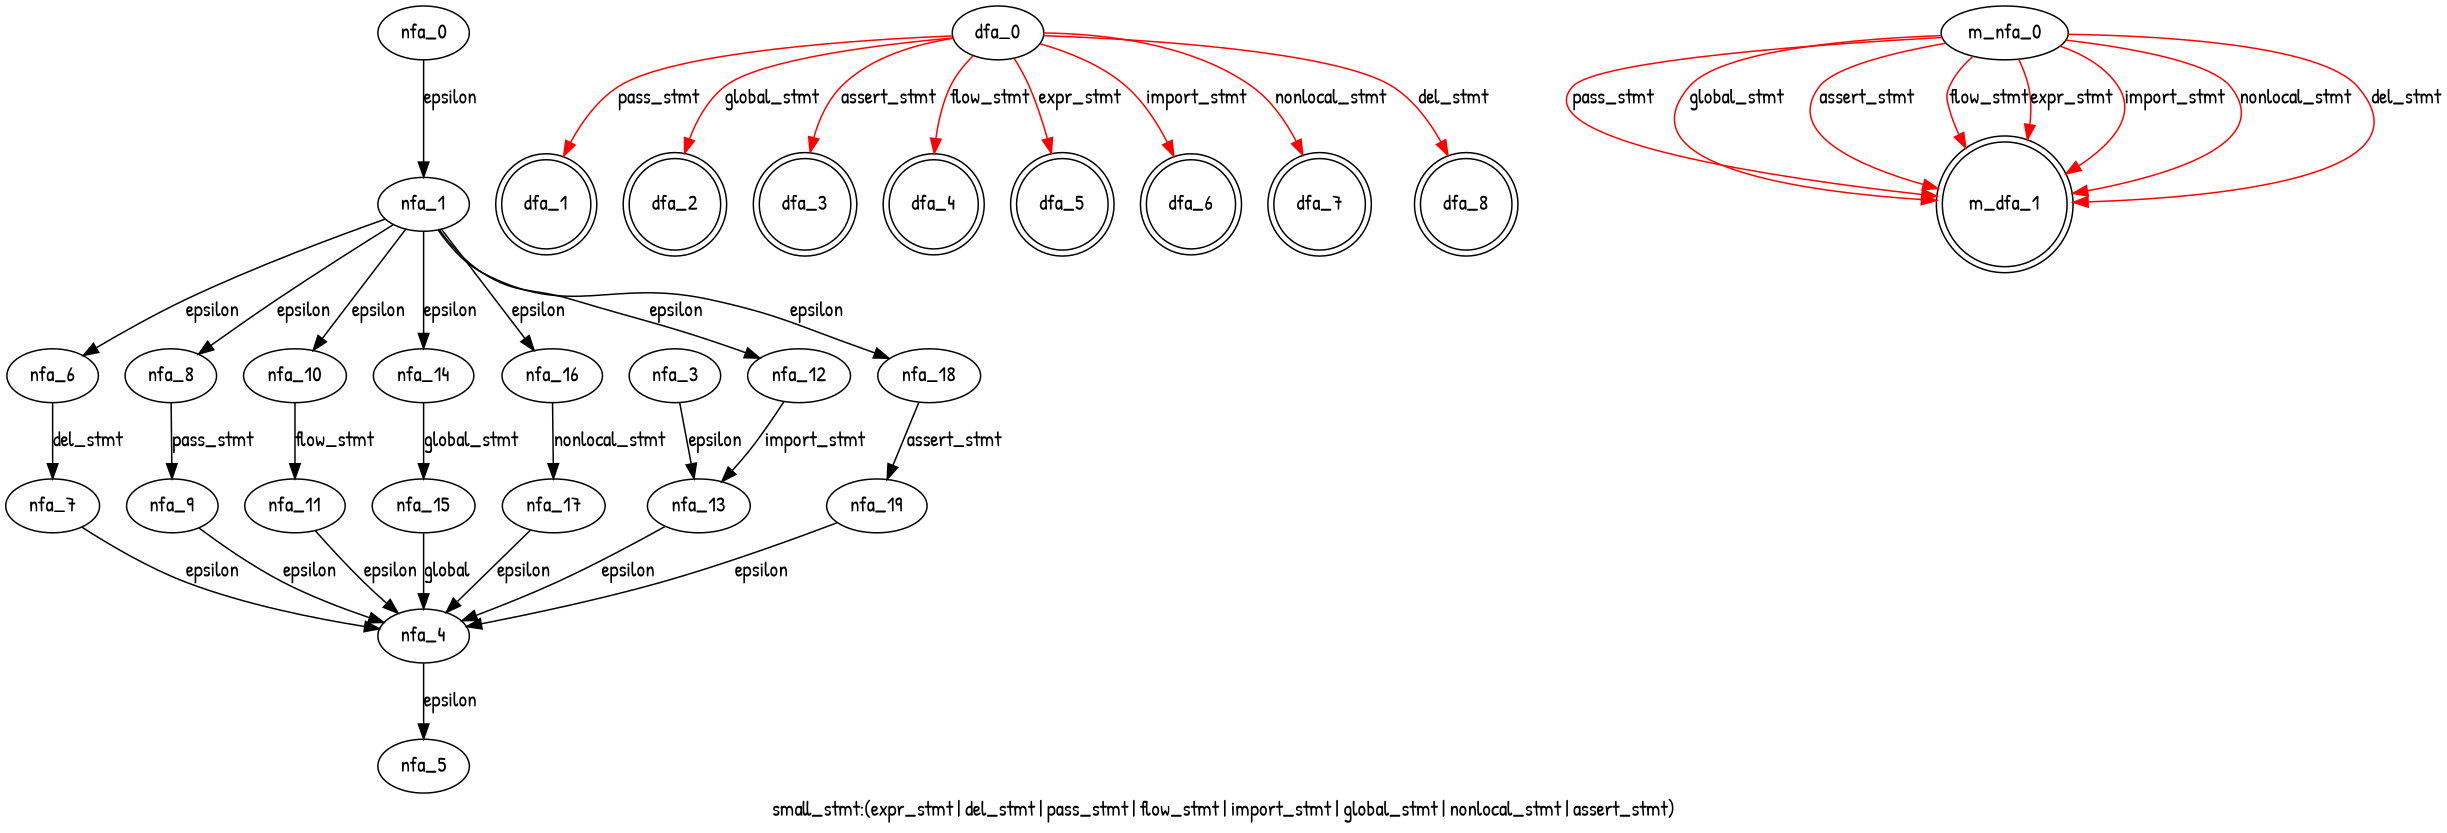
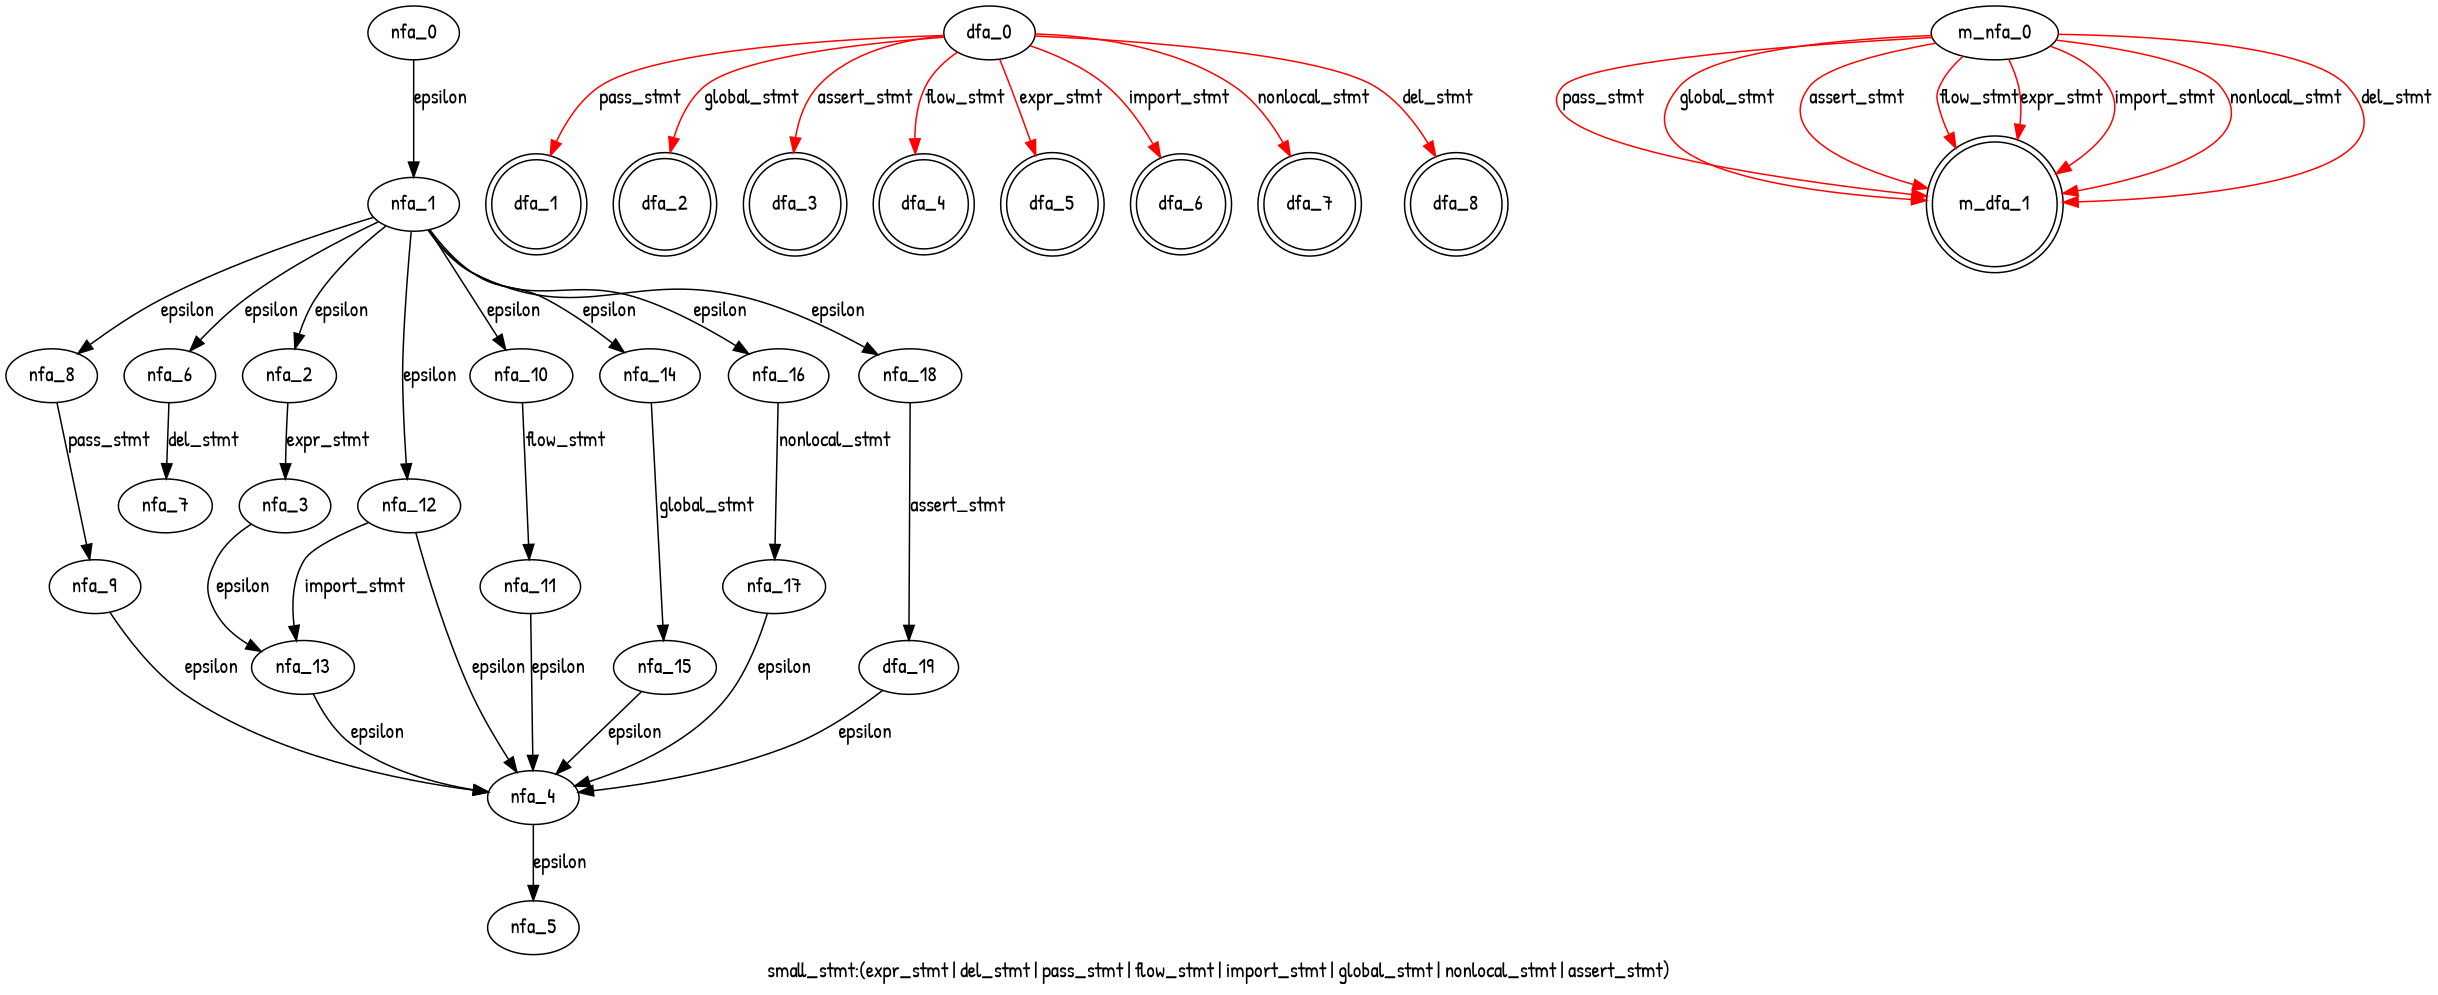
node "nfa_2": added
node "nfa_19": label "nfa_19" -> "dfa_19"
edge "nfa_15" -> "nfa_4": label "global" -> "epsilon"
edge "nfa_7" -> "nfa_4": now "nfa_12" -> "nfa_4"
